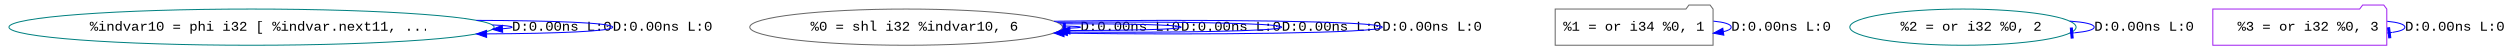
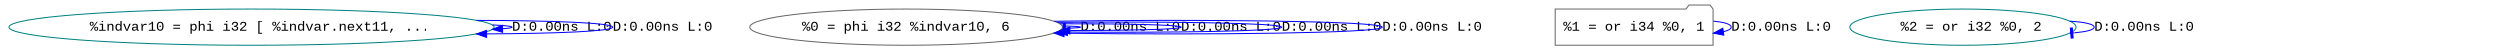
node "%0 = shl i32 %indvar10, 6": label "%0 = shl i32 %indvar10, 6" -> "%0 = phi i32 %indvar10, 6"
node "%3 = or i32 %0, 3": removed
